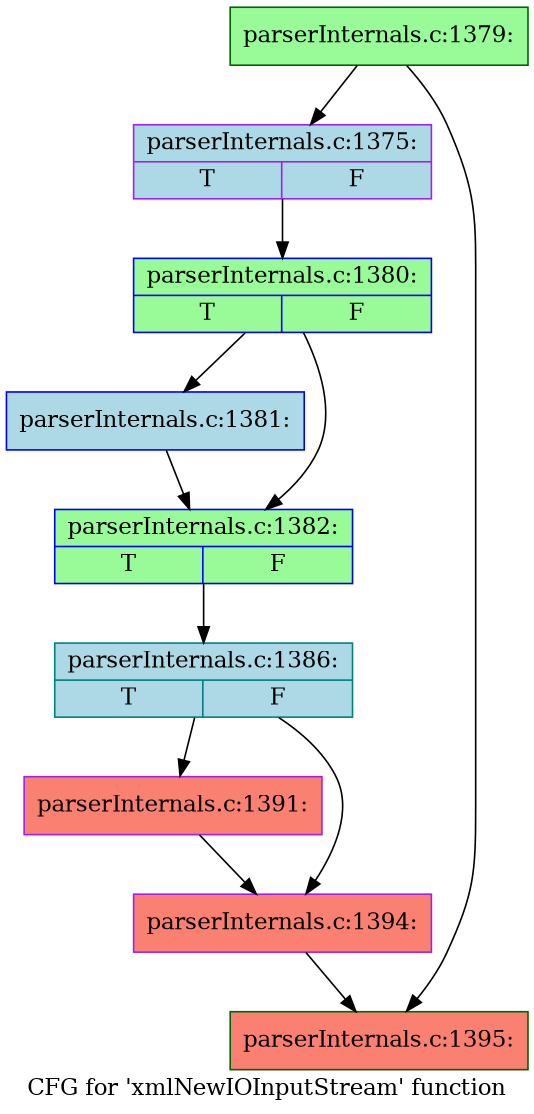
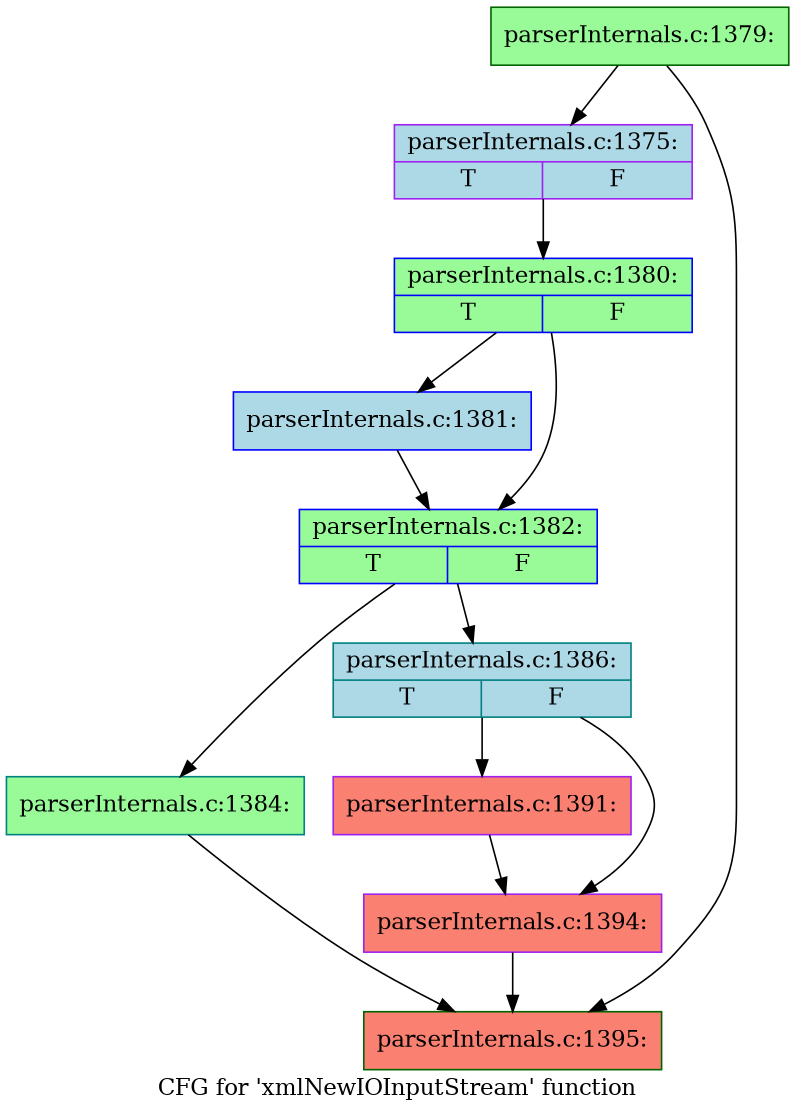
node "parserInternals.c:1384:": added
